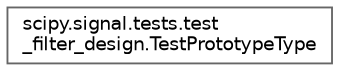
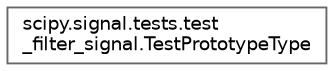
node "scipy.signal.tests.test _filter_design.TestPrototypeType": label "scipy.signal.tests.test _filter_design.TestPrototypeType" -> "scipy.signal.tests.test _filter_signal.TestPrototypeType"
